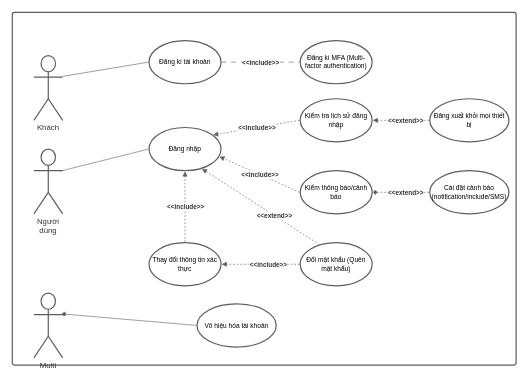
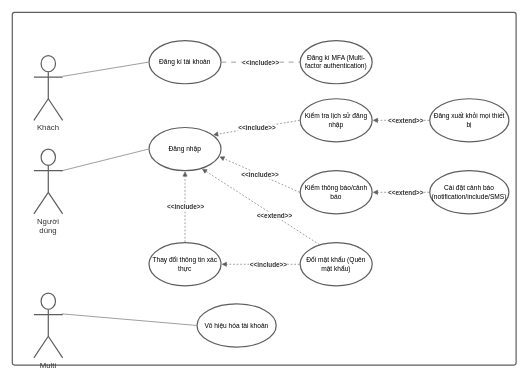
edge "Cài đặt cảnh báo (notification/include/SMS)" -> "Kiểm thông báo/cảnh báo": arrowhead diamond -> block
edge "Vô hiệu hóa tài khoản" -> "Multi": arrowhead diamond -> none
